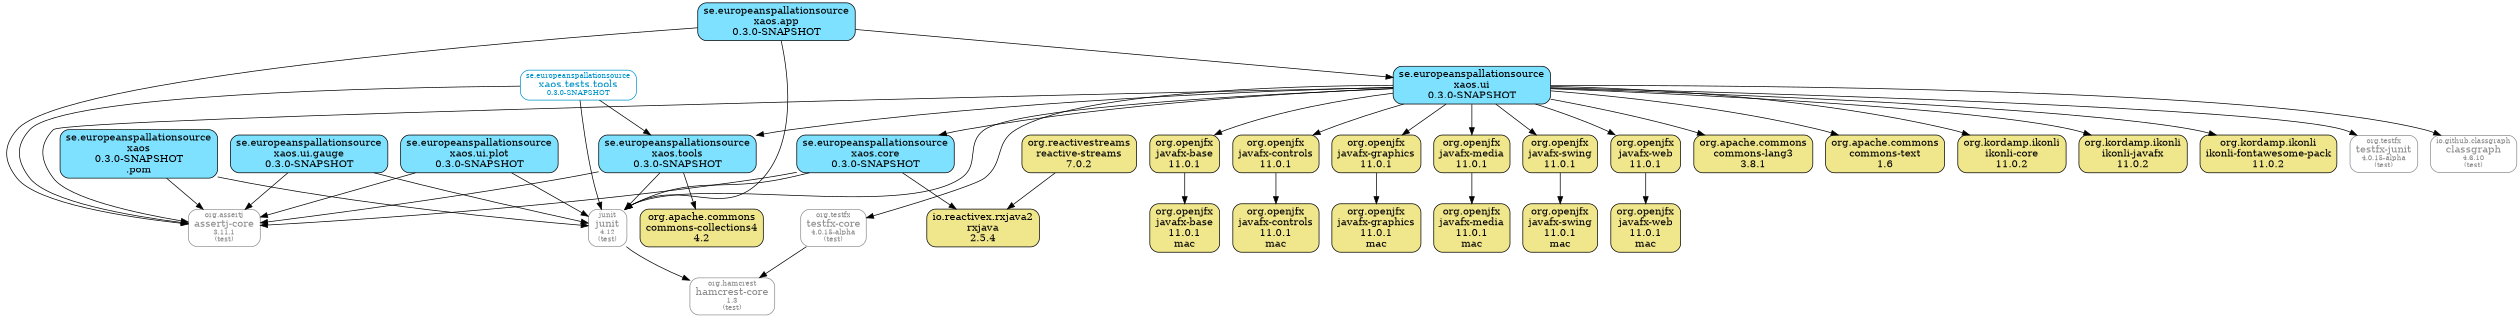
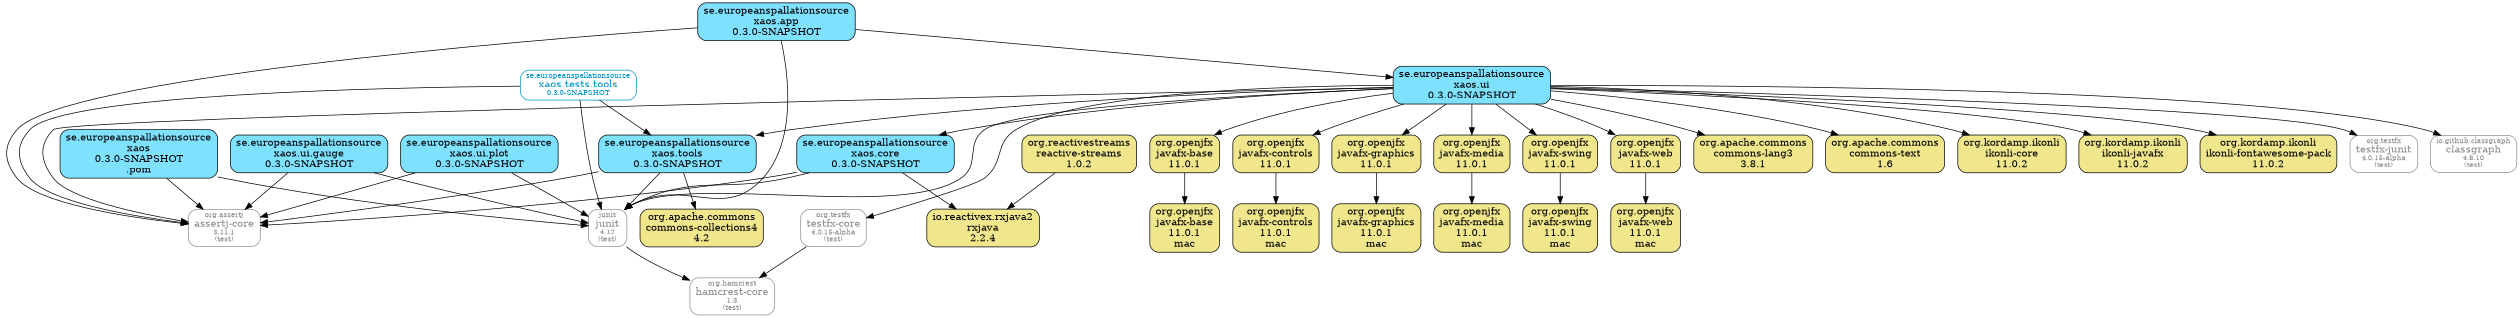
node "org.reactivestreams": text "7.0.2" -> "1.0.2"
node "io.reactivex.rxjava2": text "2.5.4" -> "2.2.4"
